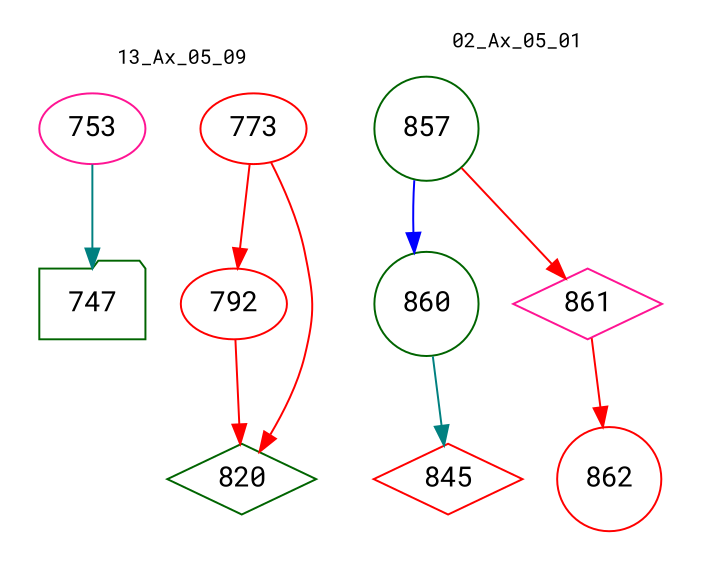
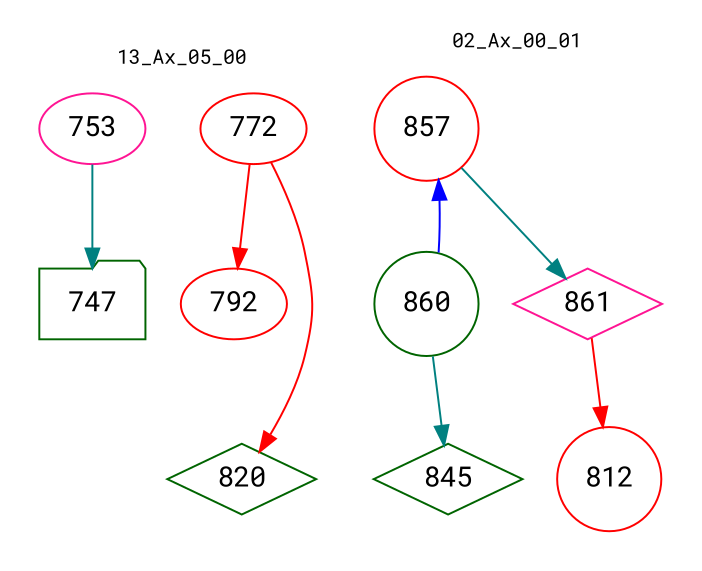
cluster "02_Ax_05_01": label "02_Ax_05_01" -> "02_Ax_00_01"
cluster "13_Ax_05_09": label "13_Ax_05_09" -> "13_Ax_05_00"
node "773": label "773" -> "772"
node "857": color darkgreen -> red
edge "857" -> "860": reversed
edge "857" -> "861": color red -> teal
edge "792" -> "820": removed
node "845": color red -> darkgreen
node "862": label "862" -> "812"
